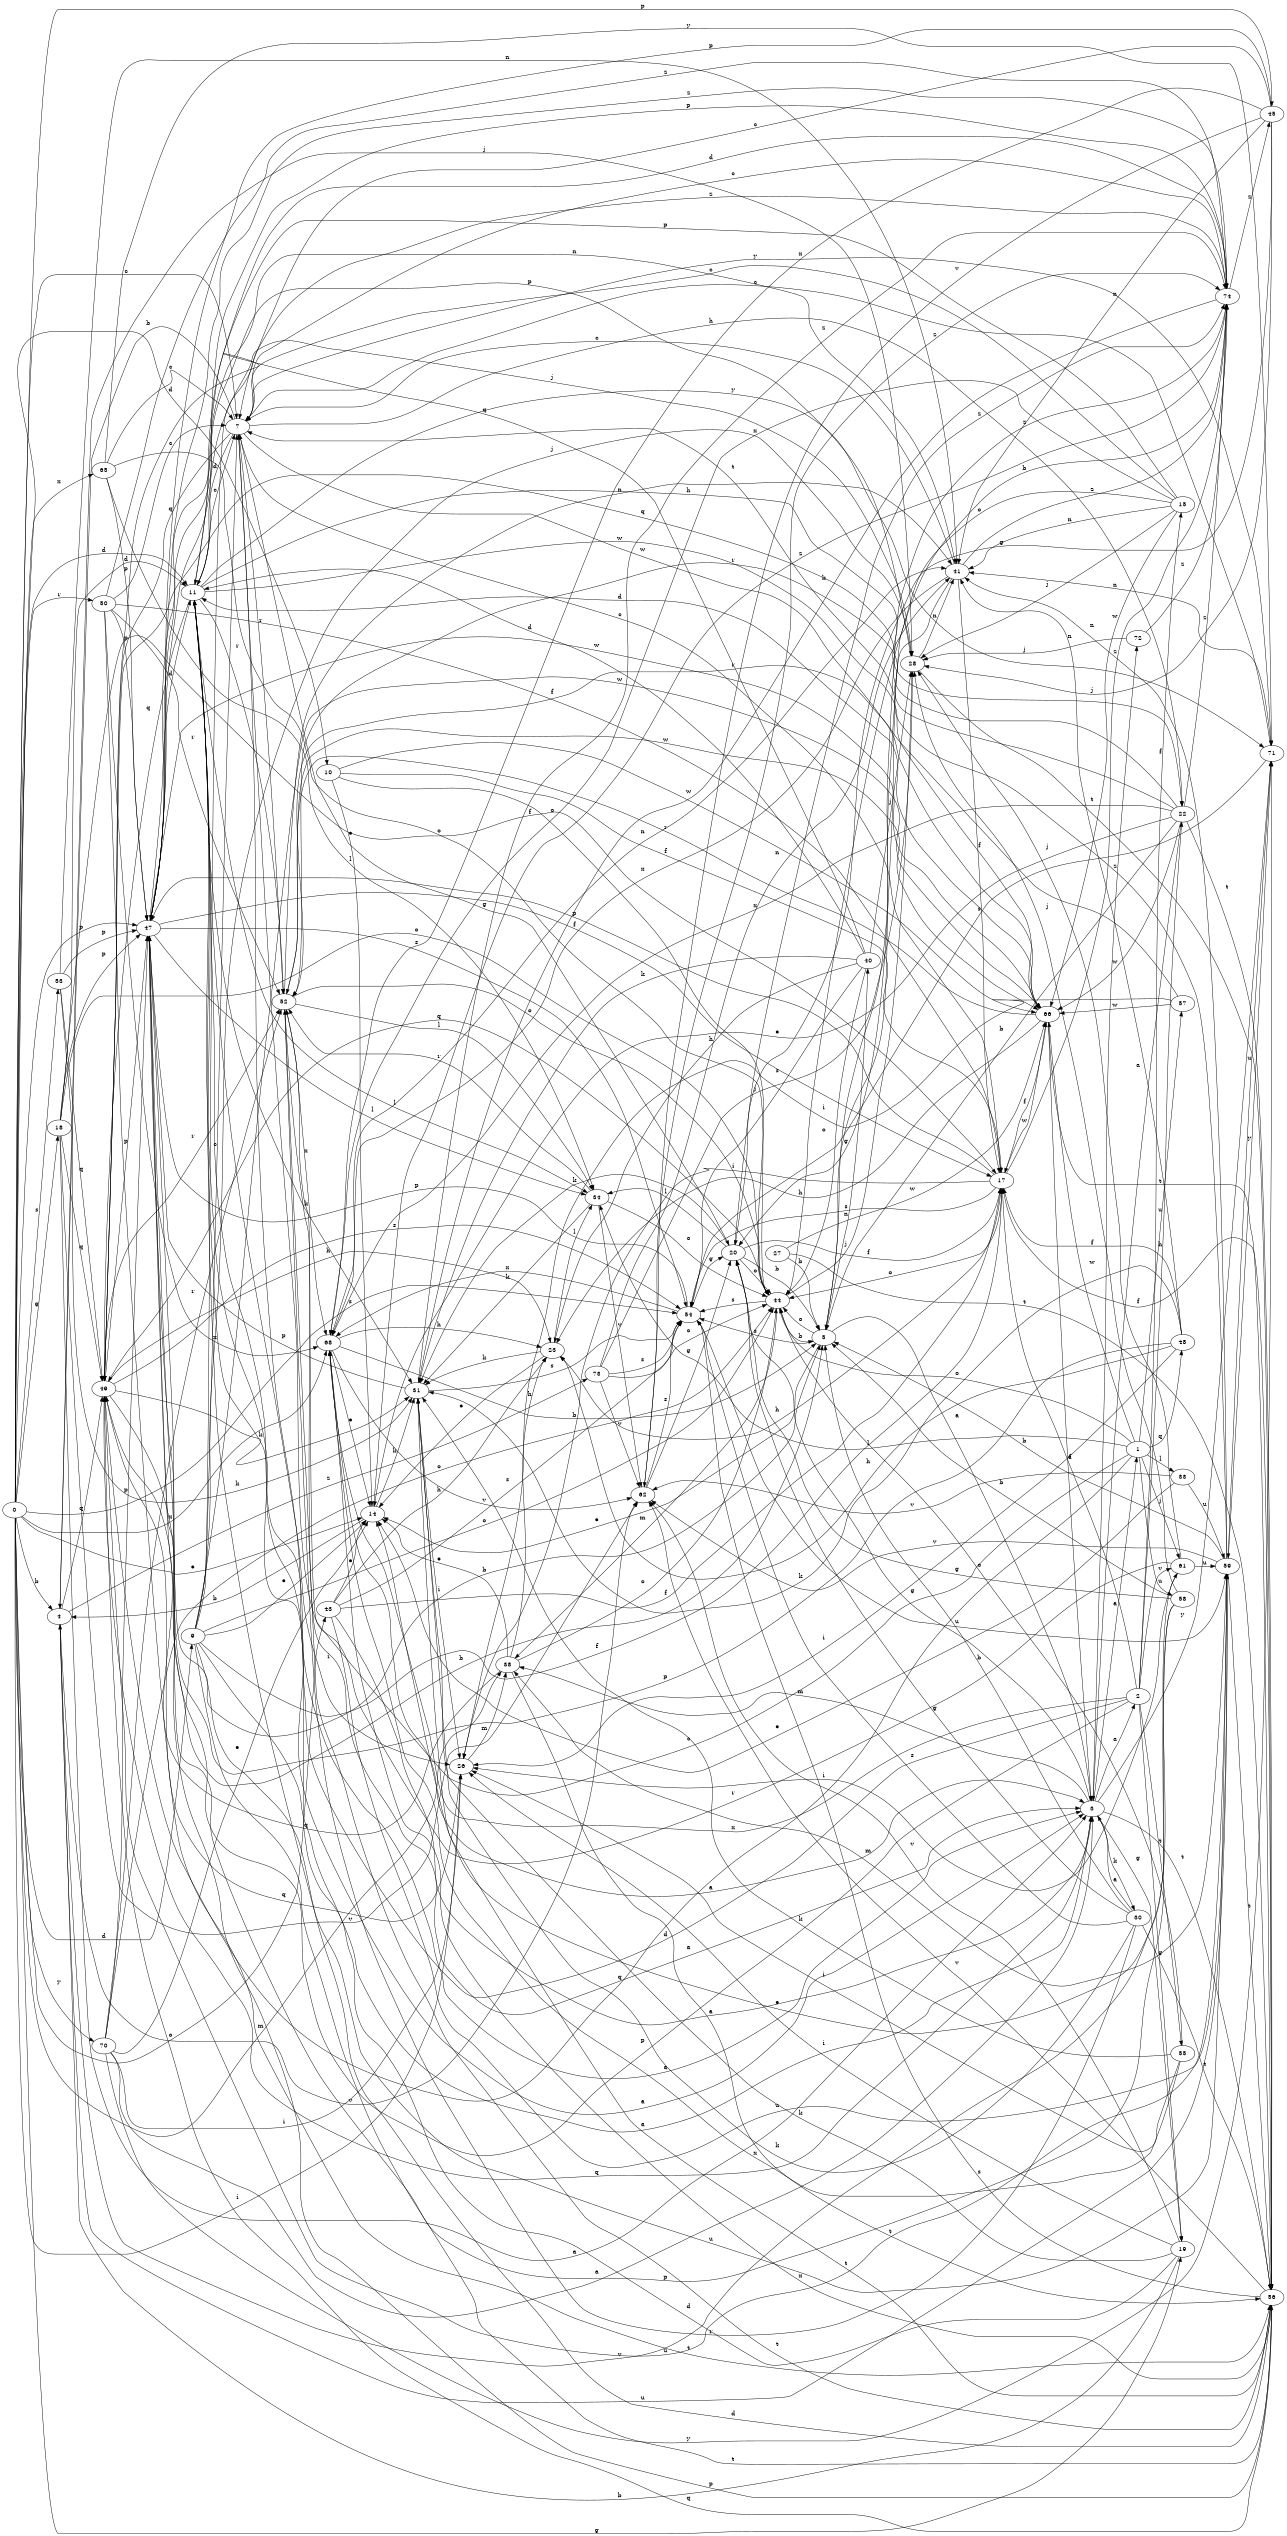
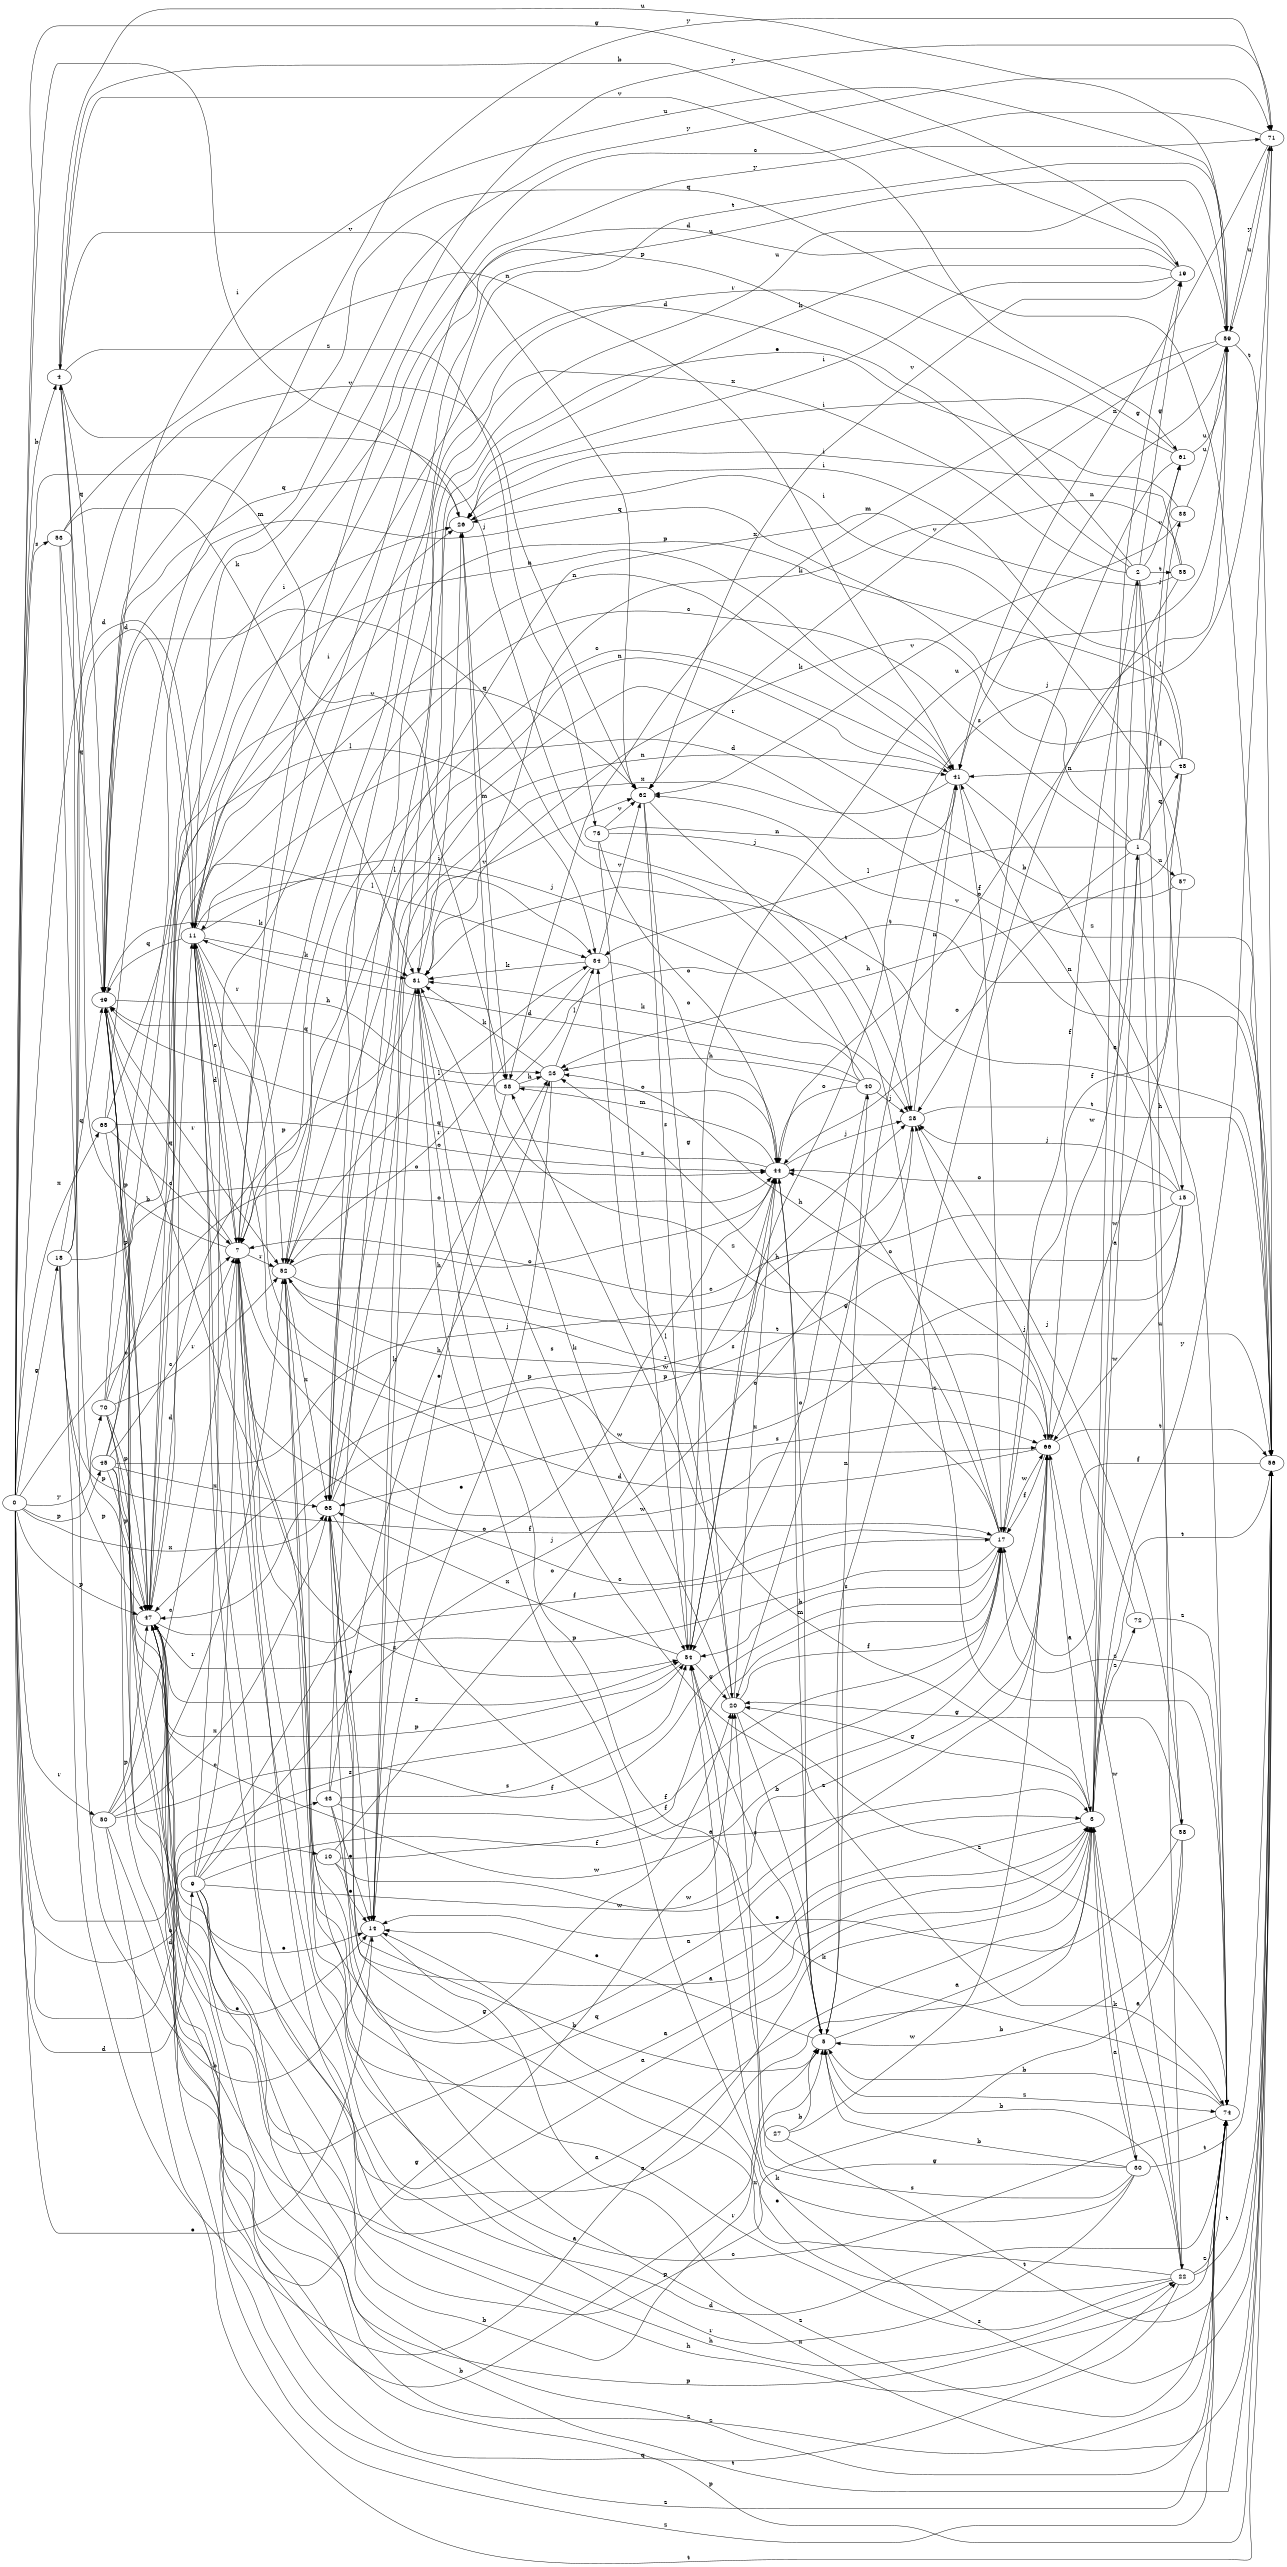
edge "74" -> "45": reversed
edge "17" -> "26": label "i" -> "z"
